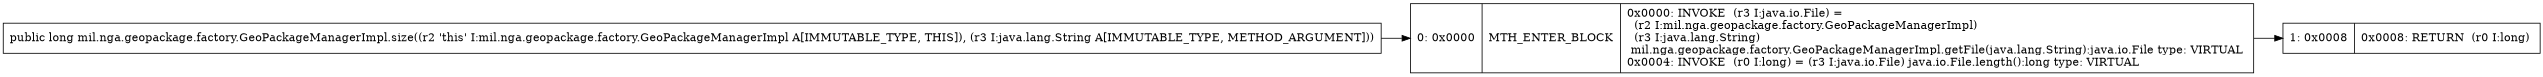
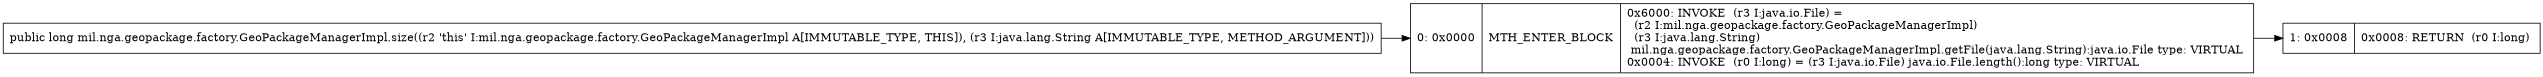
node "0: 0x0000": text "0x0000: INVOKE  (r3 I:java.io.File) =" -> "0x6000: INVOKE  (r3 I:java.io.File) ="
